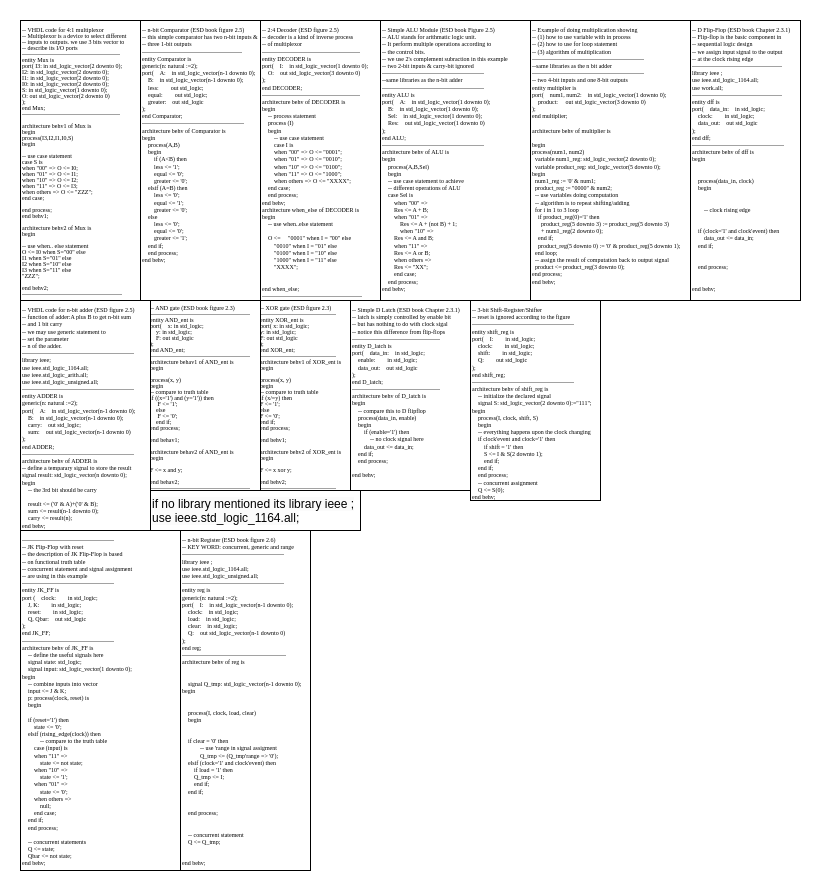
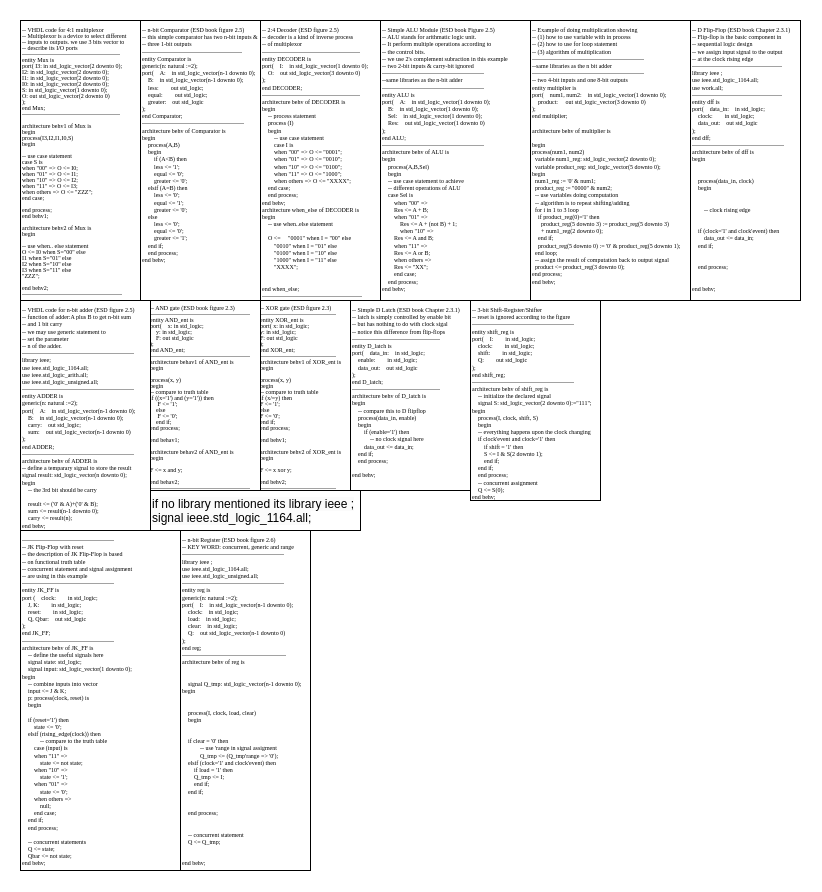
node "if no library mentioned its library ieee ; use ieee.std_logic_1164.all;": label "if no library mentioned its library ieee ; use ieee.std_logic_1164.all;" -> "if no library mentioned its library ieee ; signal ieee.std_logic_1164.all;"
